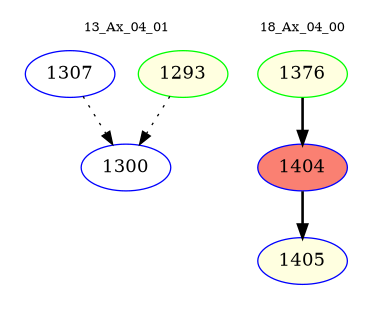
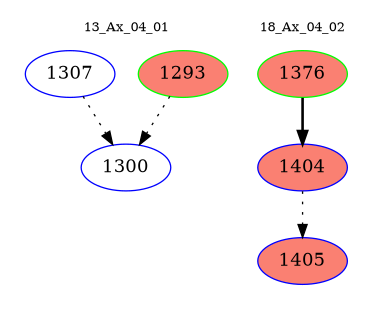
cluster "18_Ax_04_00": label "18_Ax_04_00" -> "18_Ax_04_02"
node "1293": fillcolor lightyellow -> salmon
node "1376": fillcolor lightyellow -> salmon
edge "1404" -> "1405": style bold -> dotted
node "1405": fillcolor lightyellow -> salmon
